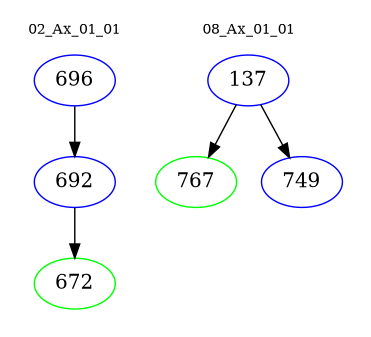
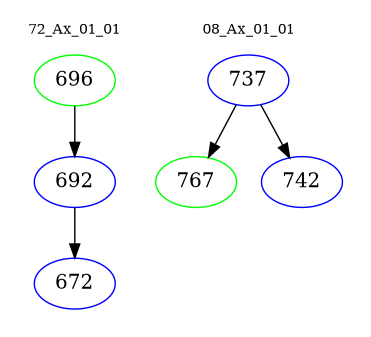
cluster "02_Ax_01_01": label "02_Ax_01_01" -> "72_Ax_01_01"
node "696": color blue -> green
node "137": label "137" -> "737"
node "749": label "749" -> "742"
node "672": color green -> blue
